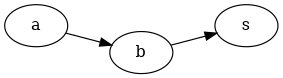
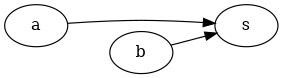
edge "a" -> "b": now "a" -> "s"
